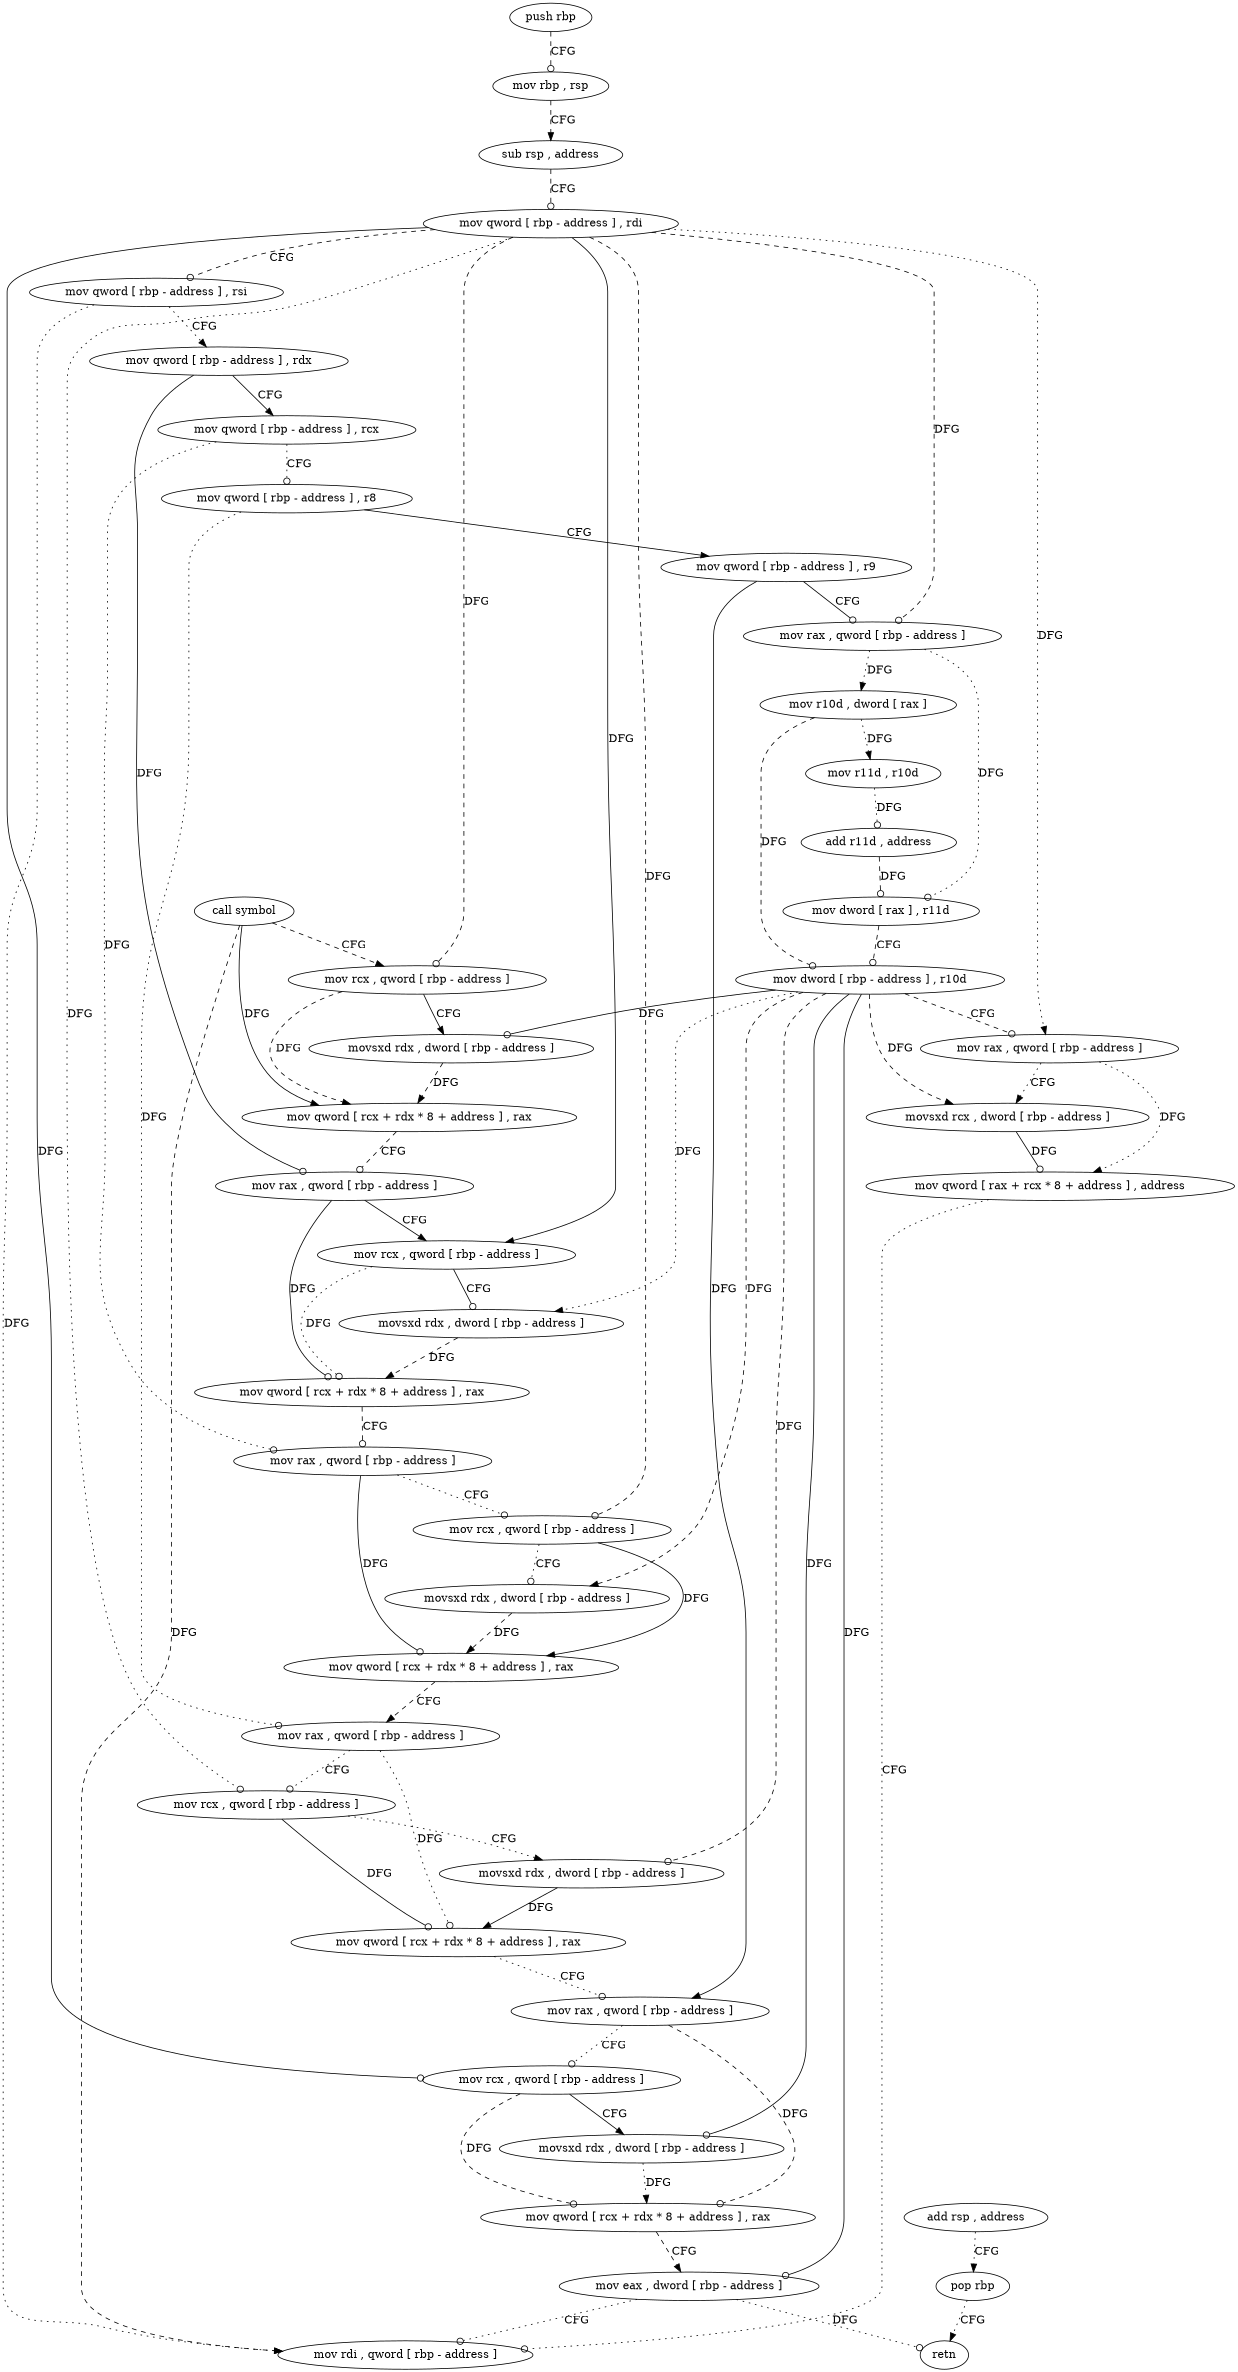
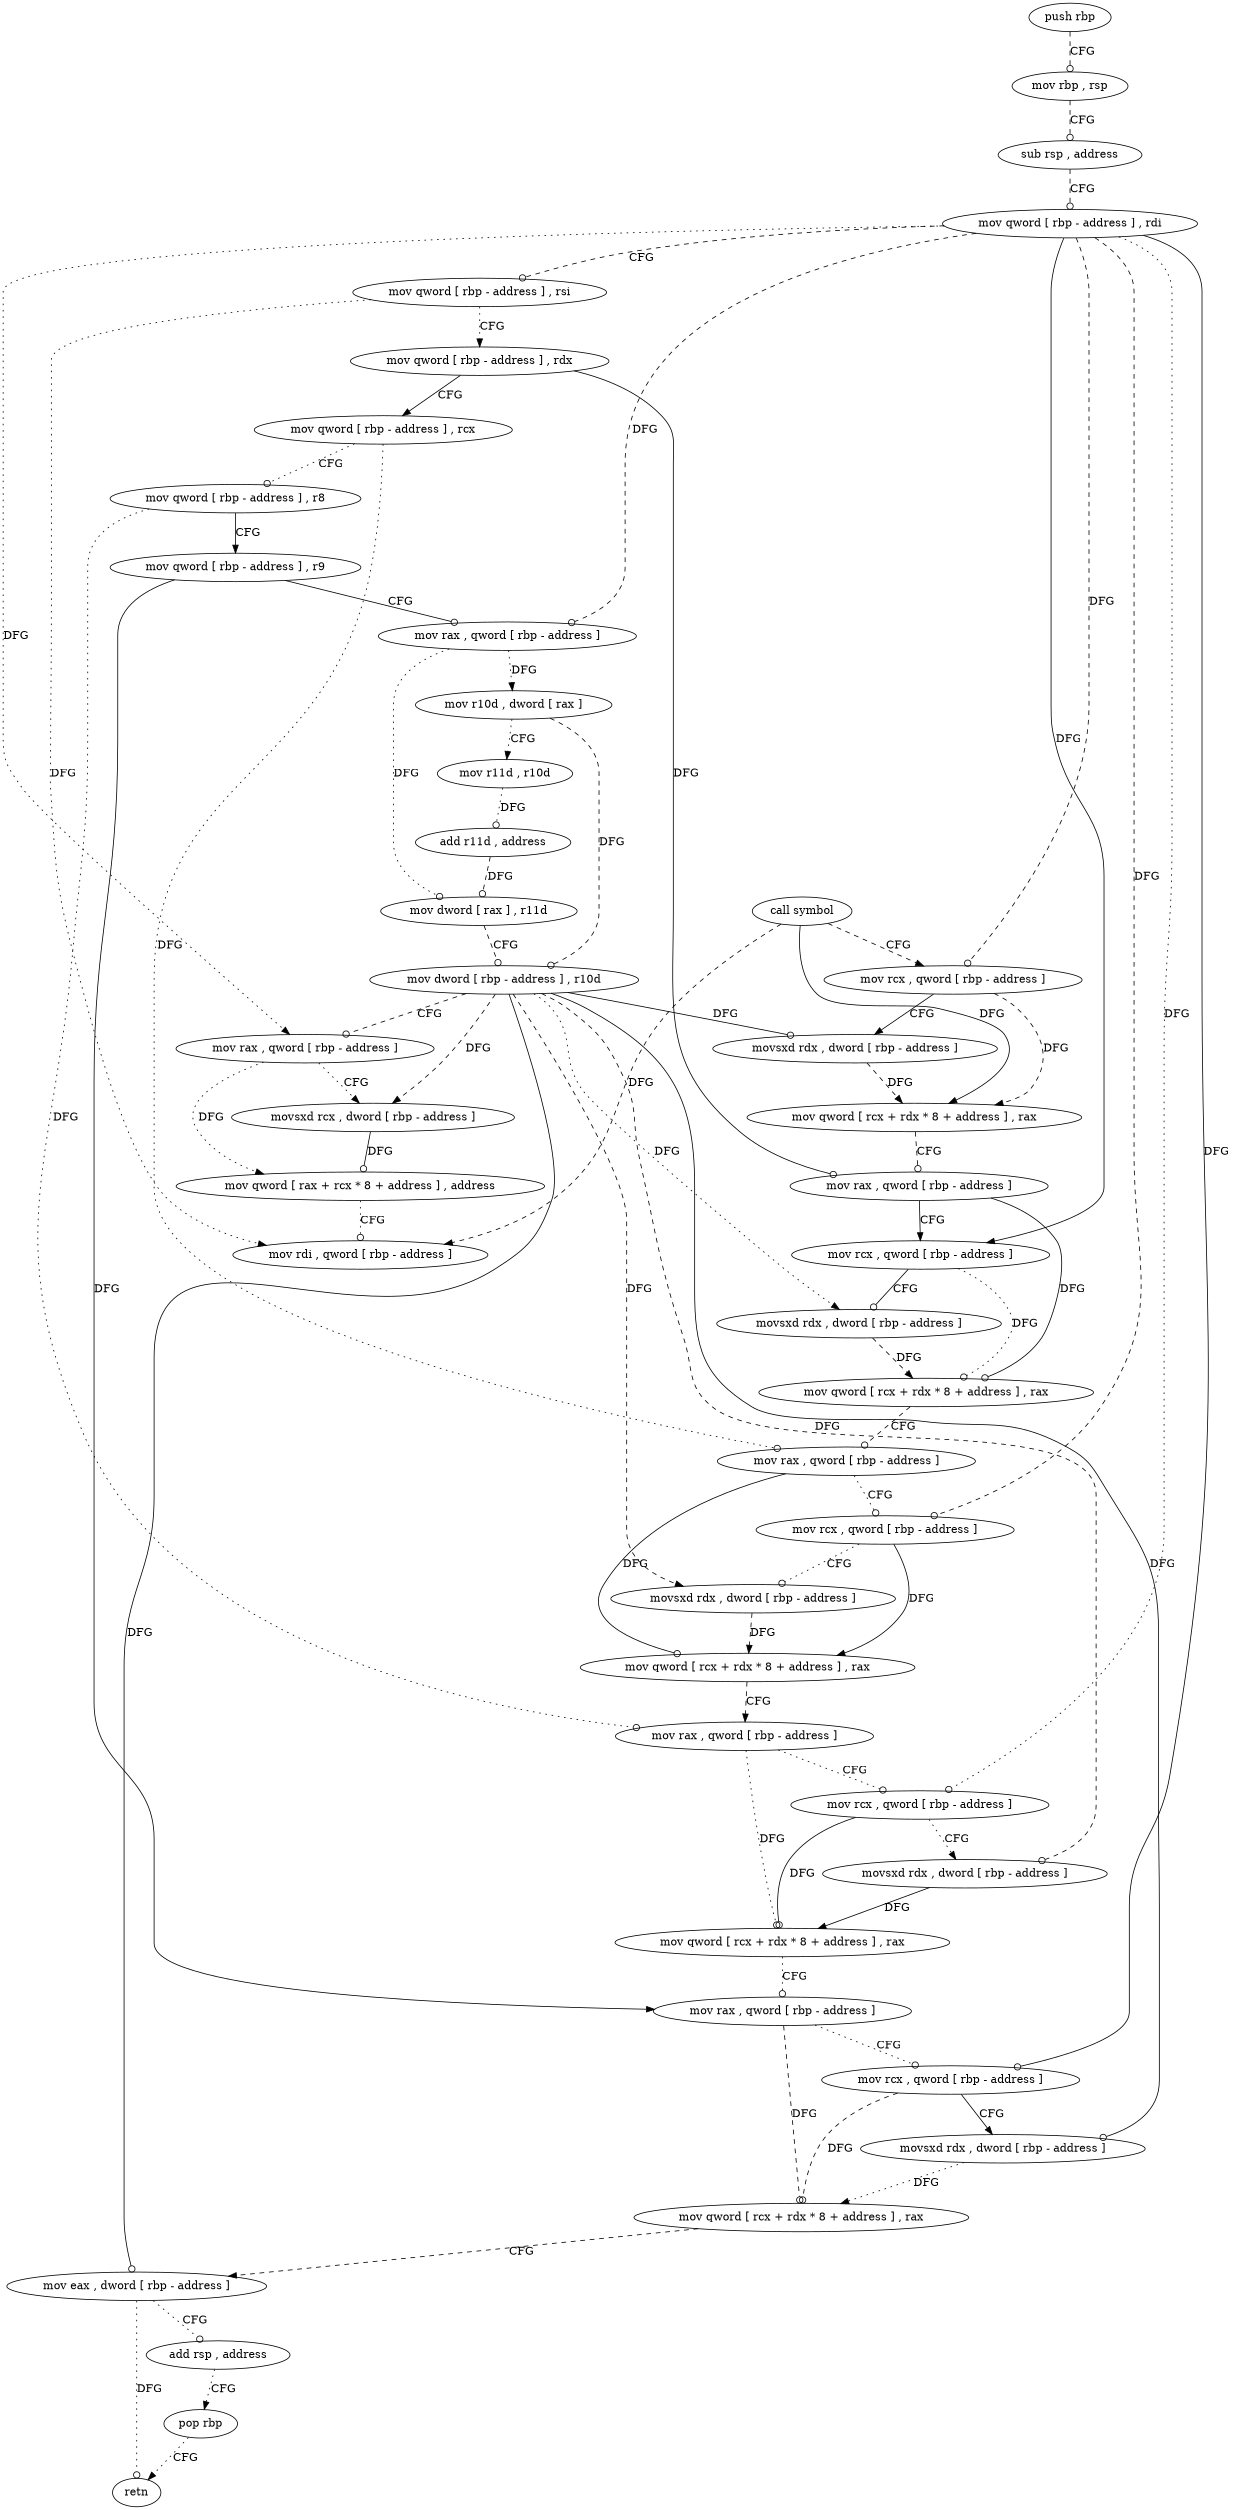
edge "mov rbp , rsp" -> "sub rsp , address": arrowhead normal -> odot
edge "mov r10d , dword [ rax ]" -> "mov r11d , r10d": label "DFG" -> "CFG"
edge "mov eax , dword [ rbp - address ]" -> "mov rdi , qword [ rbp - address ]": now "mov eax , dword [ rbp - address ]" -> "add rsp , address"
